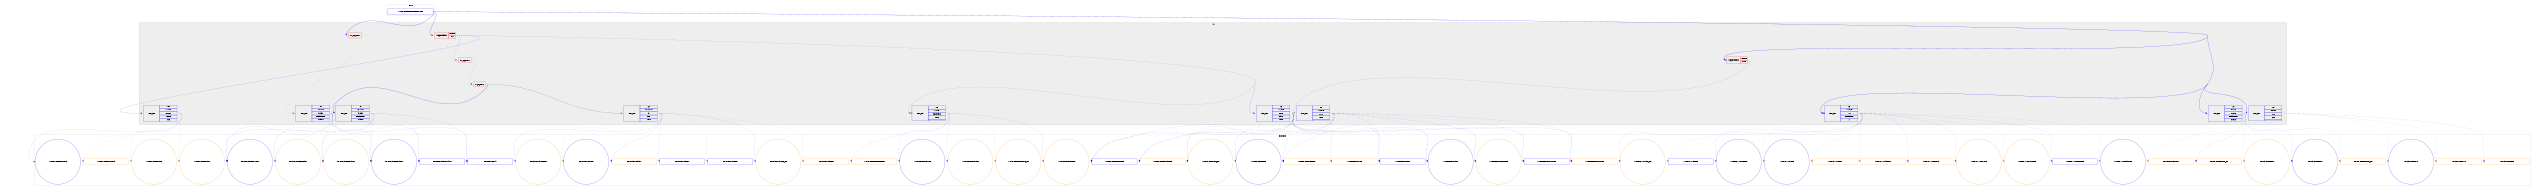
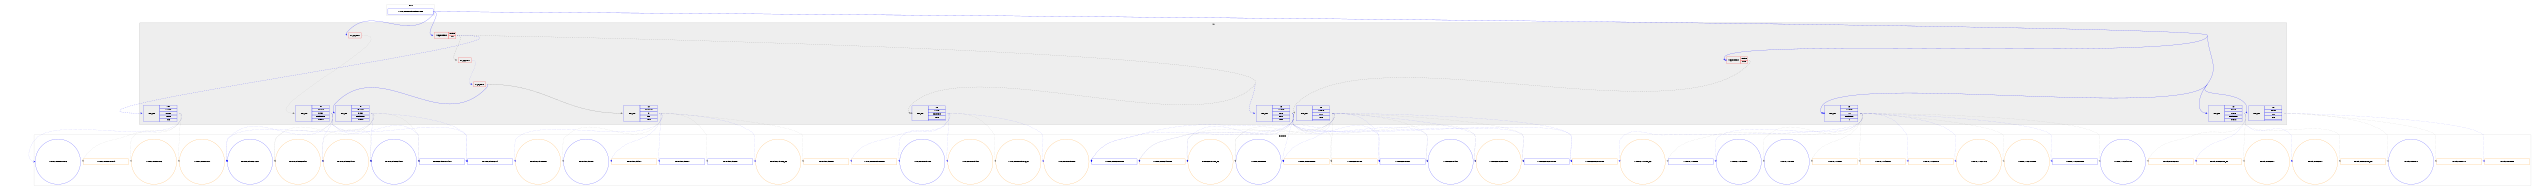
node "dev-lang/all-3.6.4": label "dev-lang/all-3.6.4" -> "dev-lang/python-3.6.4"
node "sys-devel/clang-6.0.0_rc3": label "sys-devel/clang-6.0.0_rc3" -> "all-devel/clang-6.0.0_rc3"
node "dev-util/cmake-3.8.2": color blue -> darkorange
